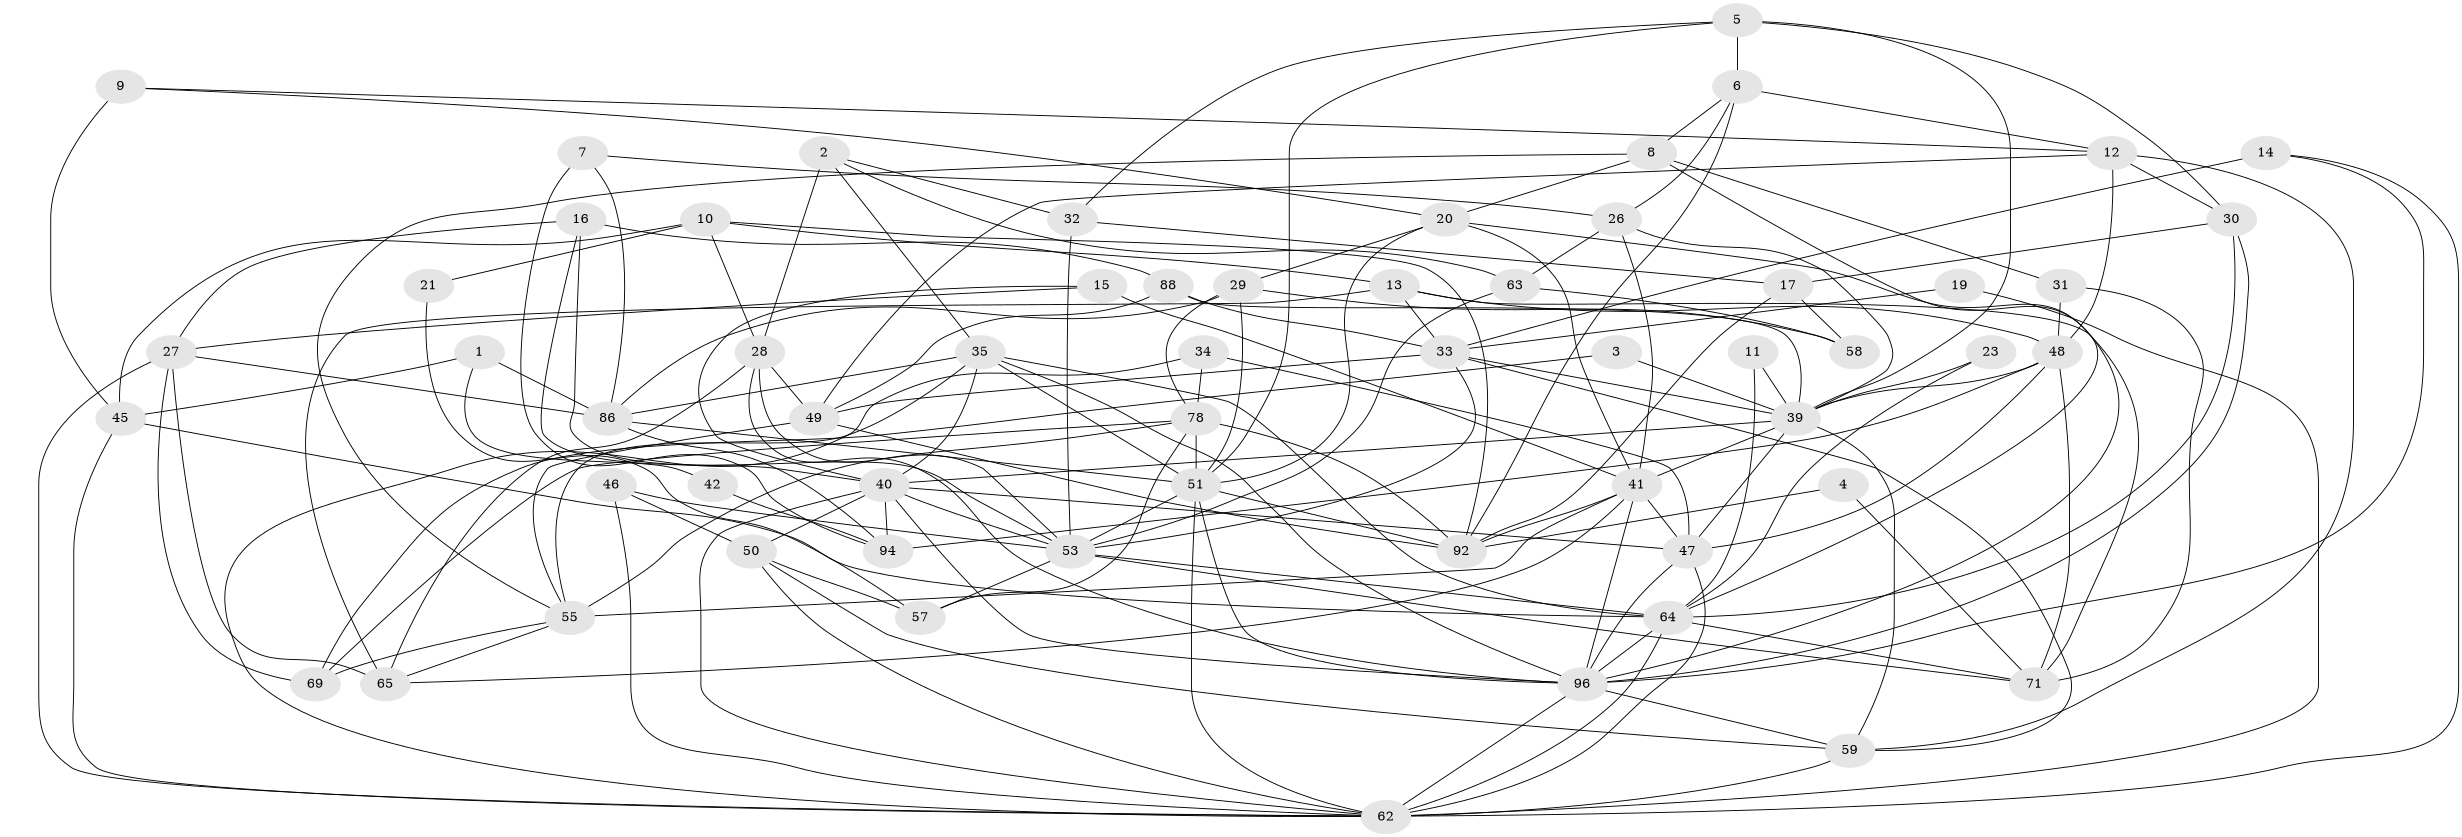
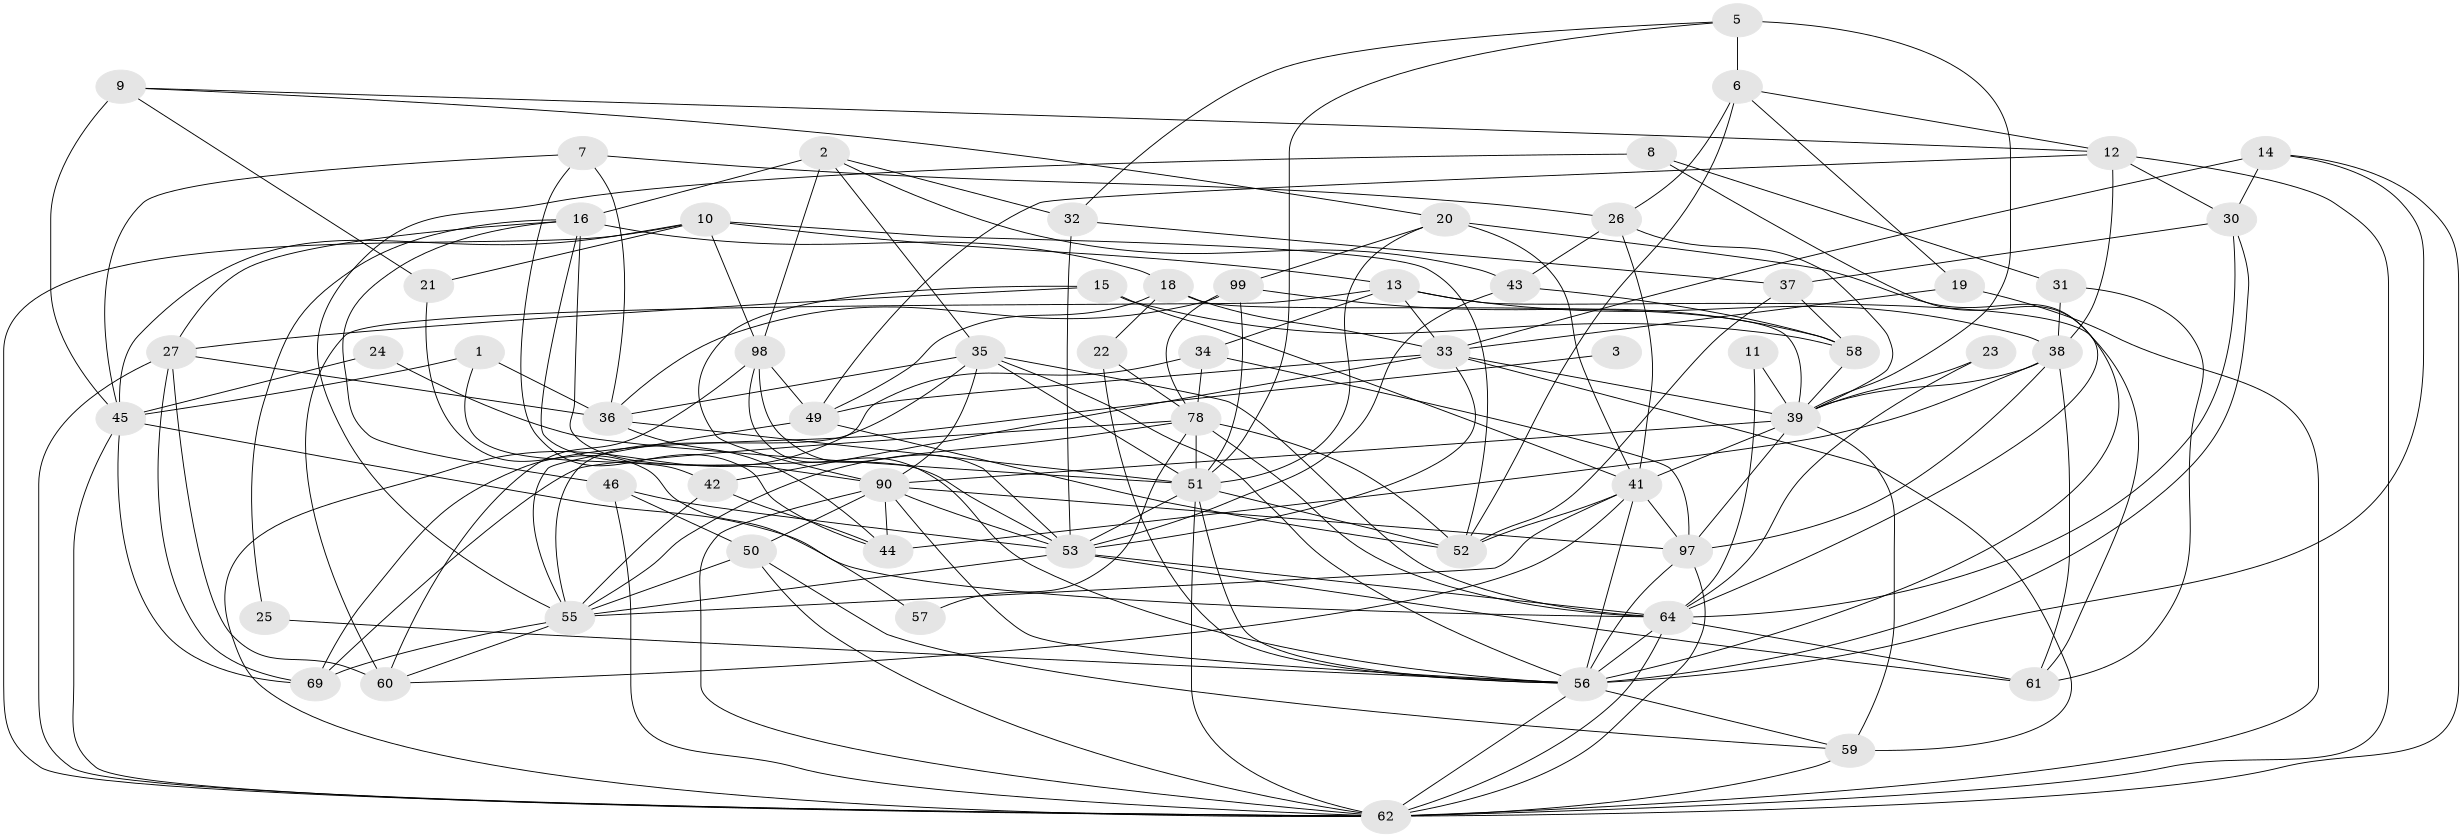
edge "5" -- "30": now "14" -- "30"
edge "6" -- "8": now "6" -- "19"
edge "7" -- "45": added
edge "9" -- "21": added
edge "8" -- "20": removed
edge "2" -- "16": added
node "88": label "88" -> "18"
node "29": label "29" -> "99"
node "63": label "63" -> "43"
node "17": label "17" -> "37"
edge "13" -- "34": added
edge "15" -- "58": added
node "24": added
node "28": label "28" -> "98"
node "22": added
node "48": label "48" -> "38"
edge "16" -- "46": added
edge "3" -- "39": now "58" -- "39"
node "86": label "86" -> "36"
edge "33" -- "42": added
node "40": label "40" -> "90"
node "4": removed
edge "12" -- "59": now "12" -- "62"
edge "42" -- "55": added
node "94": label "94" -> "44"
node "92": label "92" -> "52"
node "47": label "47" -> "97"
edge "78" -- "64": added
edge "53" -- "57": now "53" -- "55"
edge "50" -- "57": now "50" -- "55"
edge "45" -- "69": added
node "25": added
node "65": label "65" -> "60"
node "96": label "96" -> "56"
node "71": label "71" -> "61"
edge "10" -- "62": added
